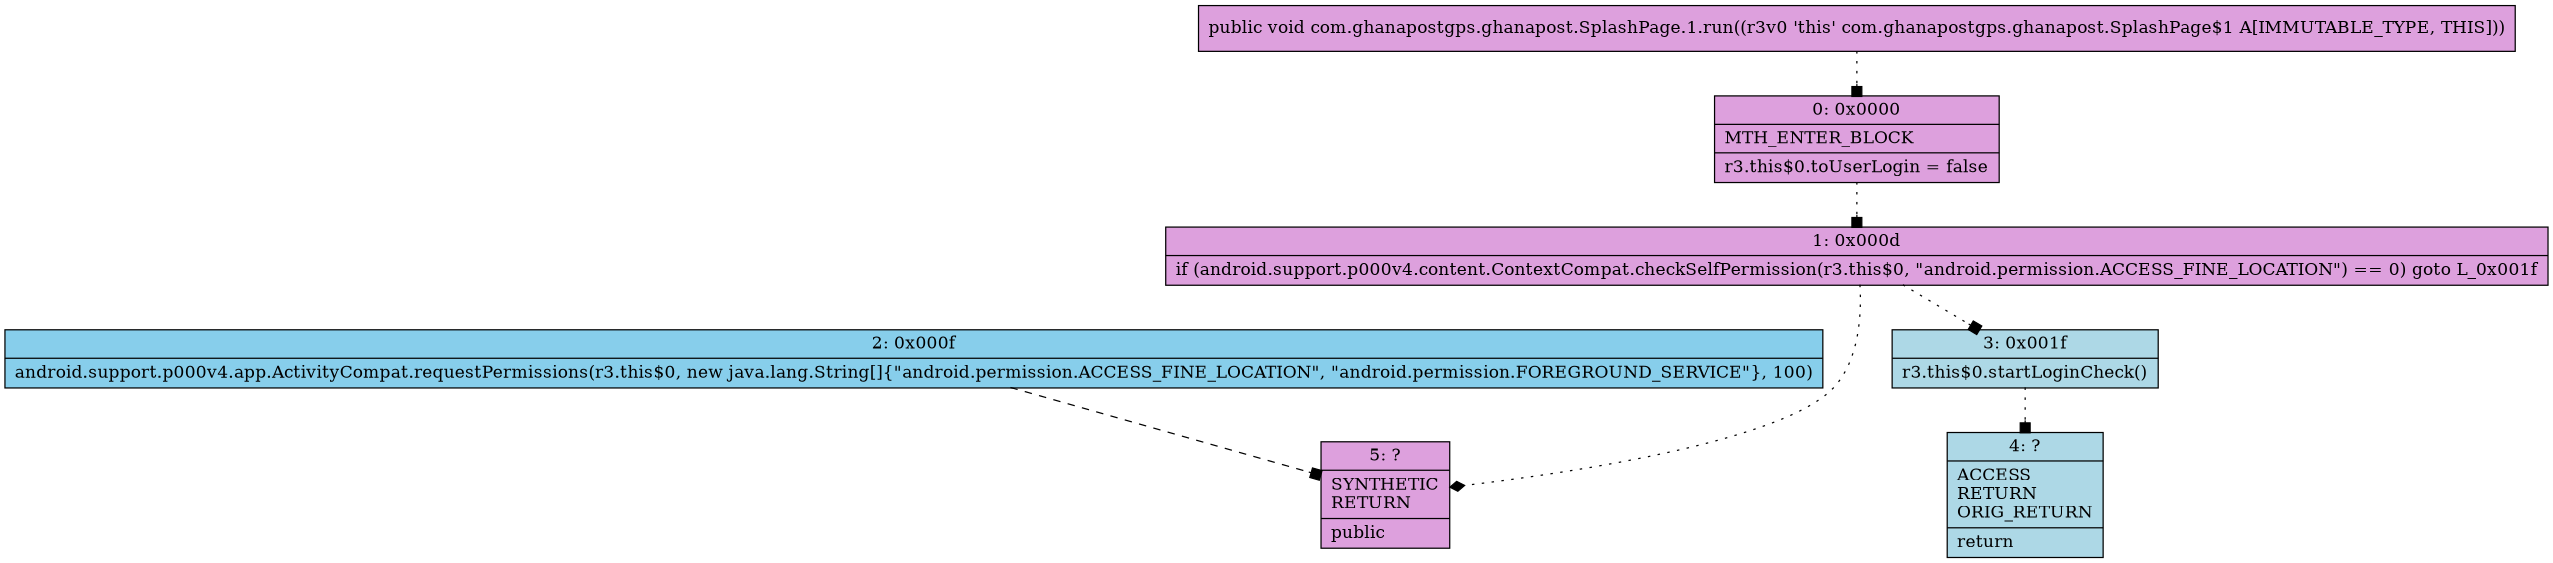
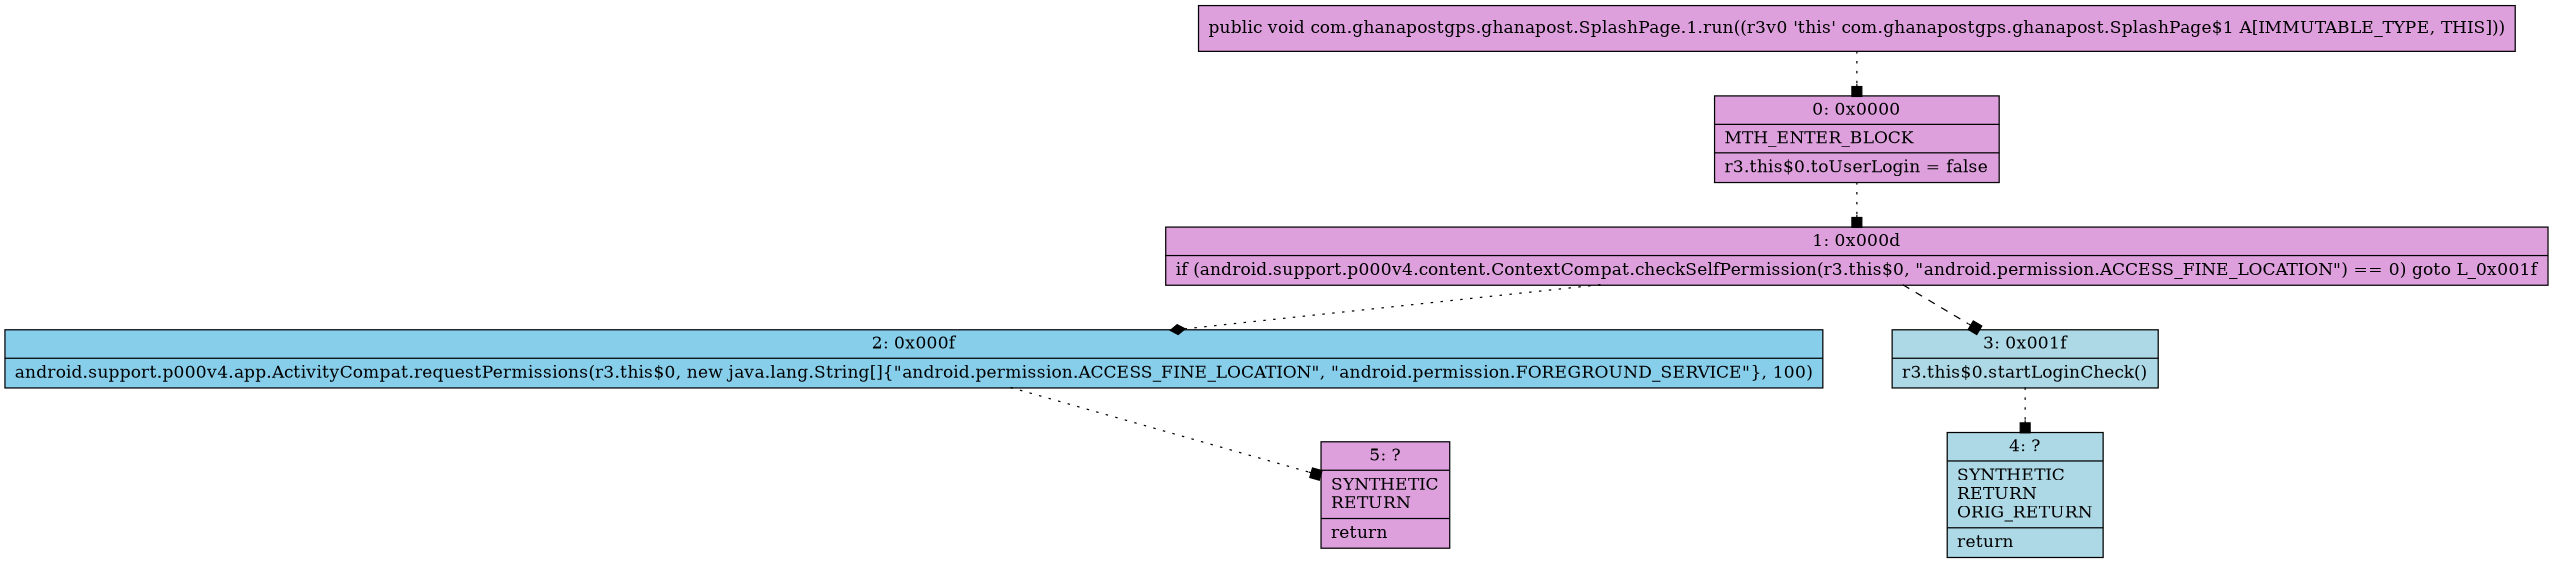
edge "1: 0x000d" -> "3: 0x001f": style dotted -> dashed
edge "2: 0x000f" -> "5: ?": style dashed -> dotted
edge "1: 0x000d" -> "5: ?": now "1: 0x000d" -> "2: 0x000f"
node "4: ?": text "ACCESS" -> "SYNTHETIC"
node "5: ?": text "public" -> "return"
